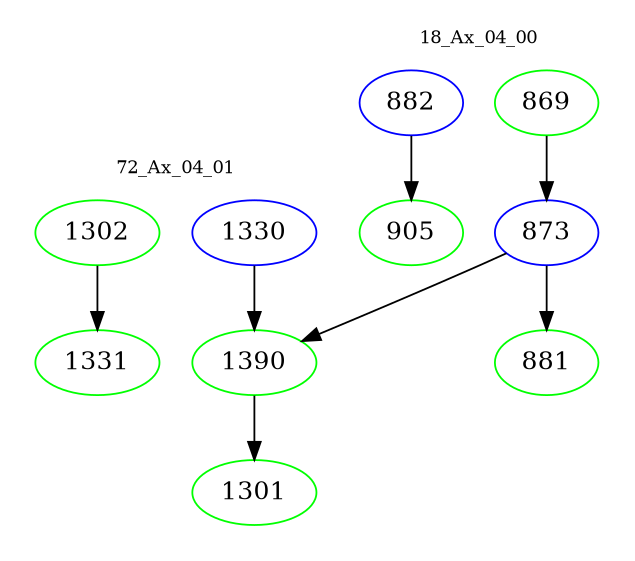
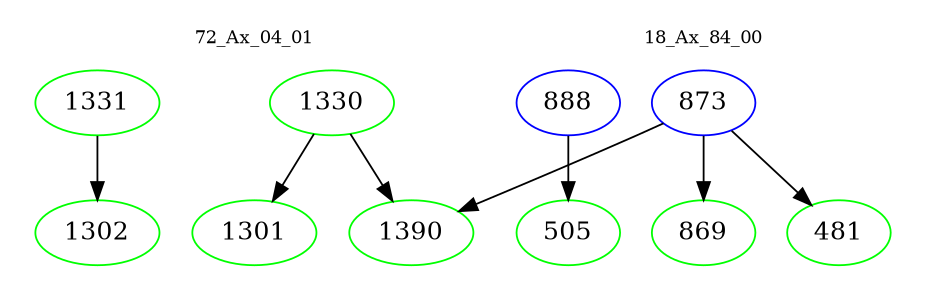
cluster "18_Ax_04_00": label "18_Ax_04_00" -> "18_Ax_84_00"
node "882": label "882" -> "888"
edge "869" -> "873": reversed
node "1330": color blue -> green
node "905": label "905" -> "505"
edge "1302" -> "1331": reversed
node "881": label "881" -> "481"
edge "1390" -> "1301": now "1330" -> "1301"
